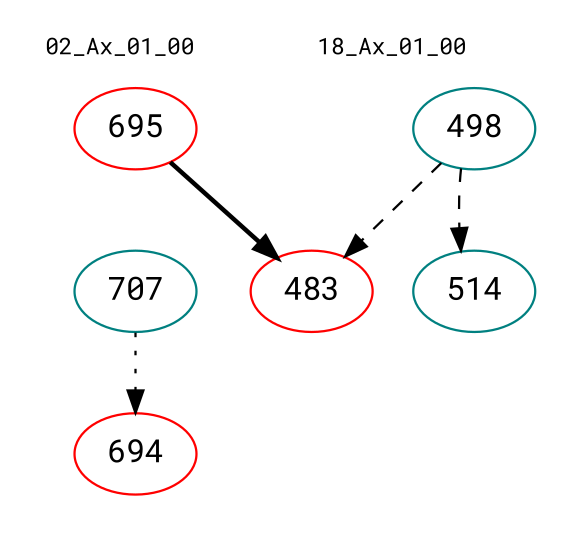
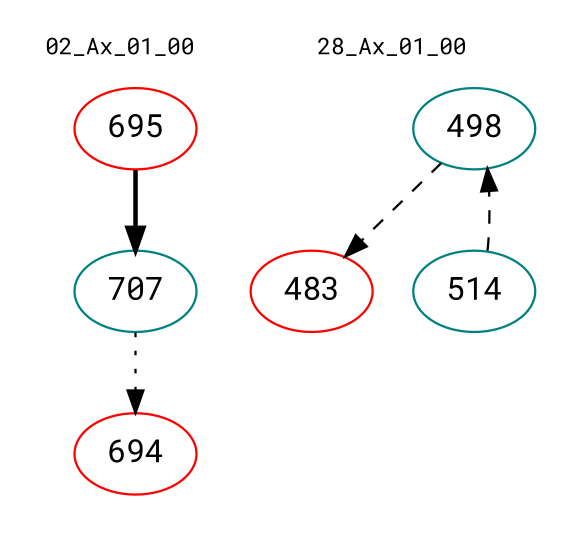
cluster "18_Ax_01_00": label "18_Ax_01_00" -> "28_Ax_01_00"
edge "695" -> "483": now "695" -> "707"
edge "498" -> "514": reversed
